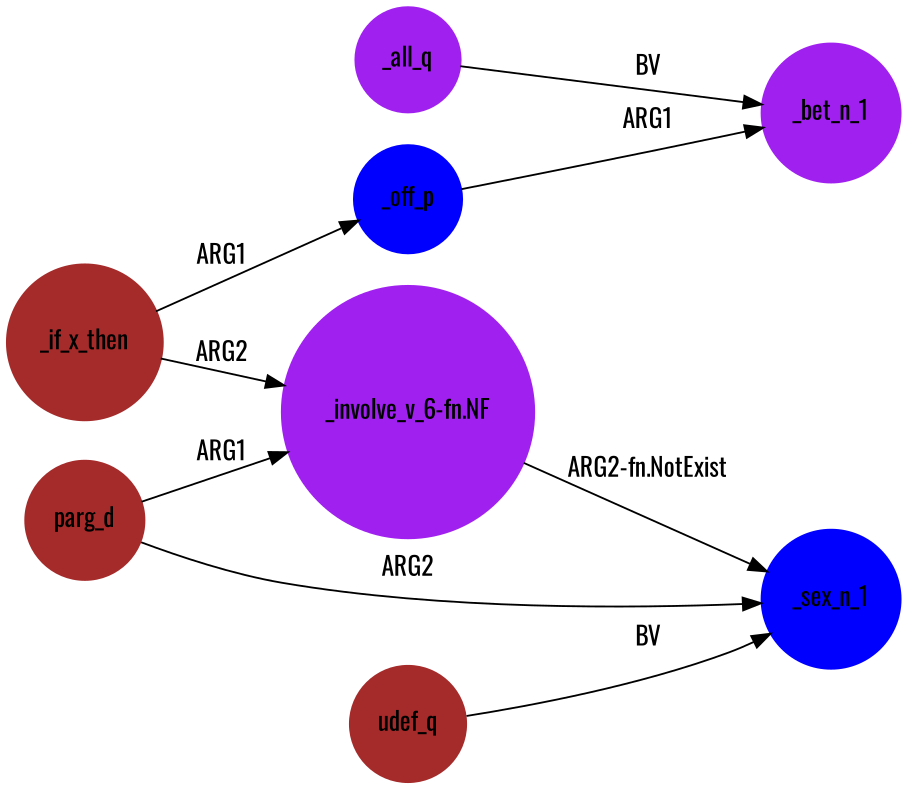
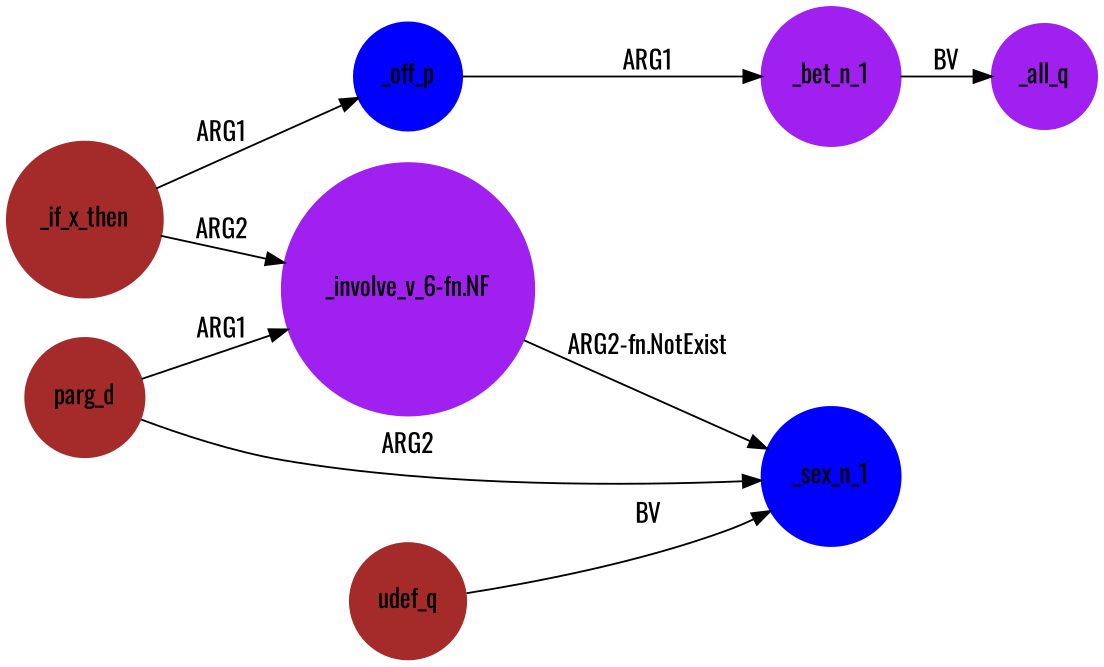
edge "_all_q" -> "_bet_n_1": reversed
